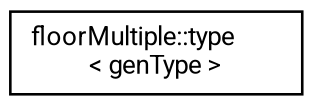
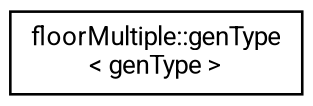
node "floorMultiple::type < genType >": label "floorMultiple::type < genType >" -> "floorMultiple::genType < genType >"
